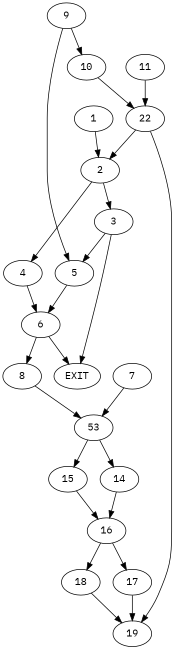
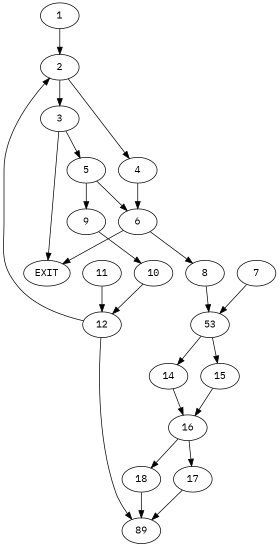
node "22": label "22" -> "12"
edge "9" -> "5": reversed
node "19": label "19" -> "89"
